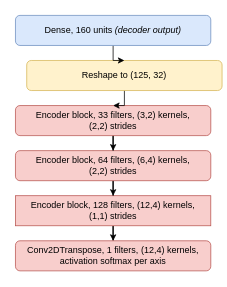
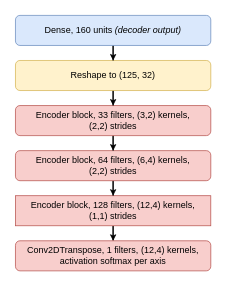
node "Reshape to (125, 32)": moved (124, 75) -> (113, 75)
